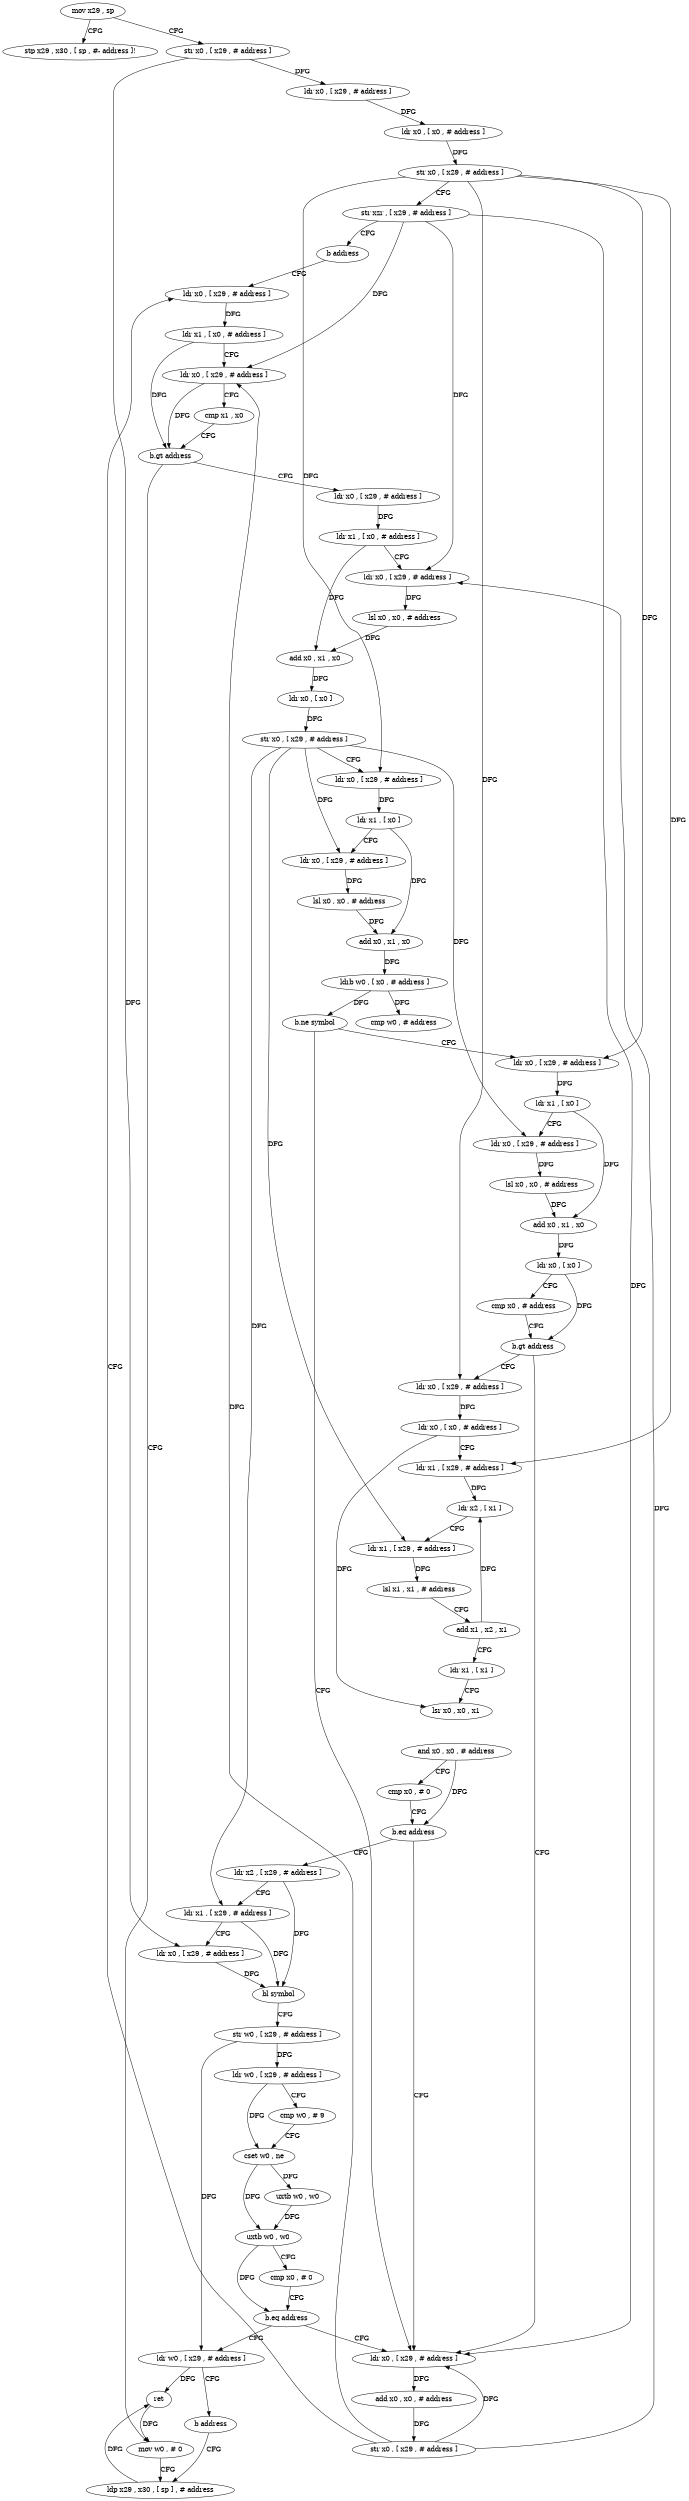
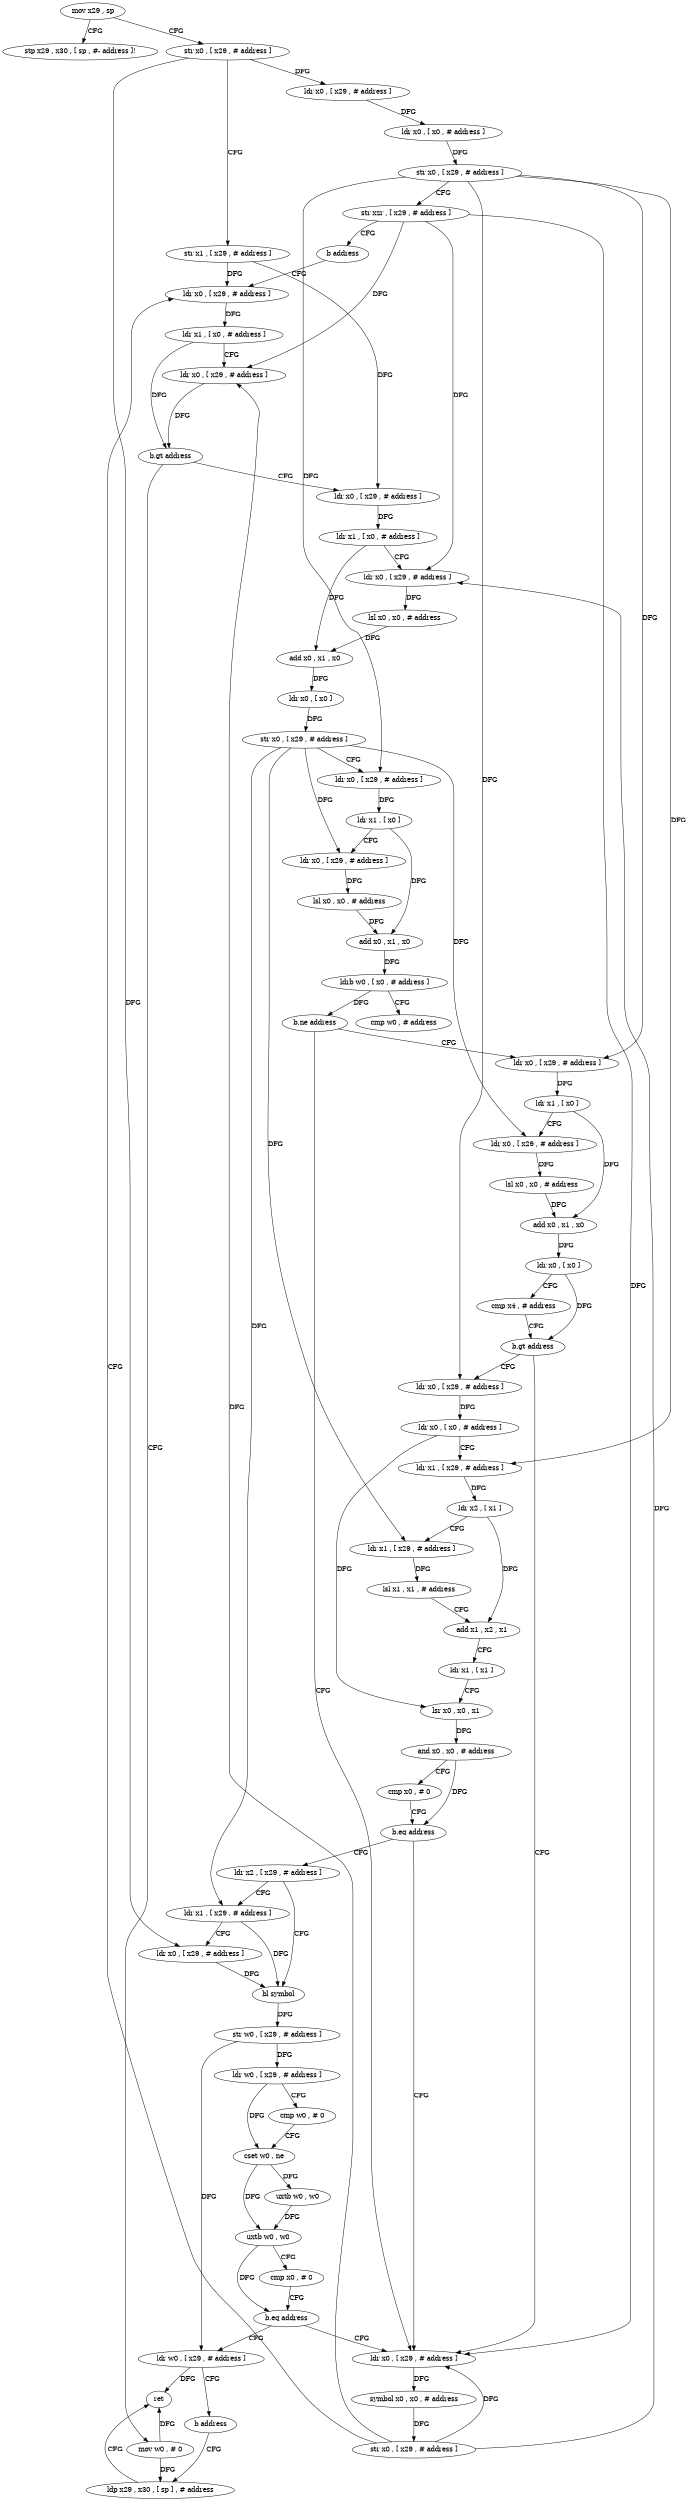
node "str x1 , [ x29 , # address ]": added
node "cmp x1 , x0": removed
edge "ldrb w0 , [ x0 , # address ]" -> "cmp w0 , # address": label "DFG" -> "CFG"
node "b.ne symbol": label "b.ne symbol" -> "b.ne address"
node "cmp x0 , # address": label "cmp x0 , # address" -> "cmp x4 , # address"
edge "add x1 , x2 , x1" -> "ldr x2 , [ x1 ]": reversed
edge "lsr x0 , x0 , x1" -> "and x0 , x0 , # address": added, label "DFG"
edge "ldr x2 , [ x29 , # address ]" -> "bl symbol": label "DFG" -> "CFG"
edge "bl symbol" -> "str w0 , [ x29 , # address ]": label "CFG" -> "DFG"
node "cmp w0 , # 9": label "cmp w0 , # 9" -> "cmp w0 , # 0"
node "add x0 , x0 , # address": label "add x0 , x0 , # address" -> "symbol x0 , x0 , # address"
edge "ret" -> "mov w0 , # 0": reversed
edge "ldp x29 , x30 , [ sp ] , # address" -> "ret": label "DFG" -> "CFG"
edge "mov w0 , # 0" -> "ldp x29 , x30 , [ sp ] , # address": label "CFG" -> "DFG"
